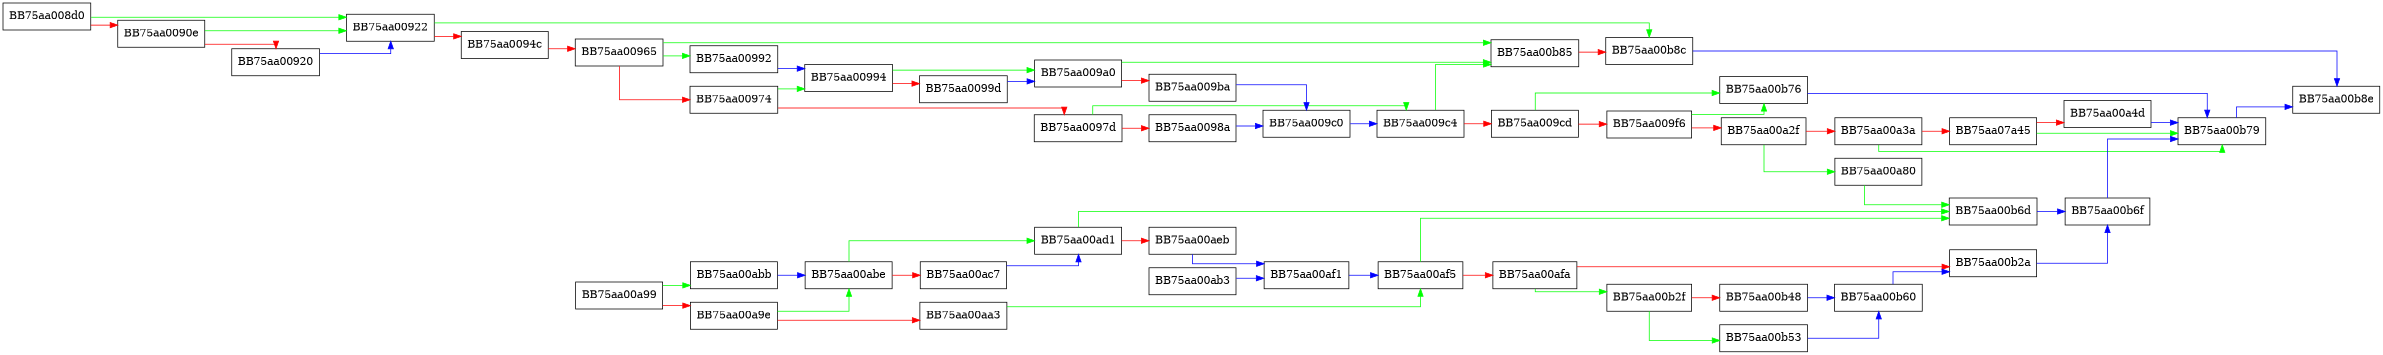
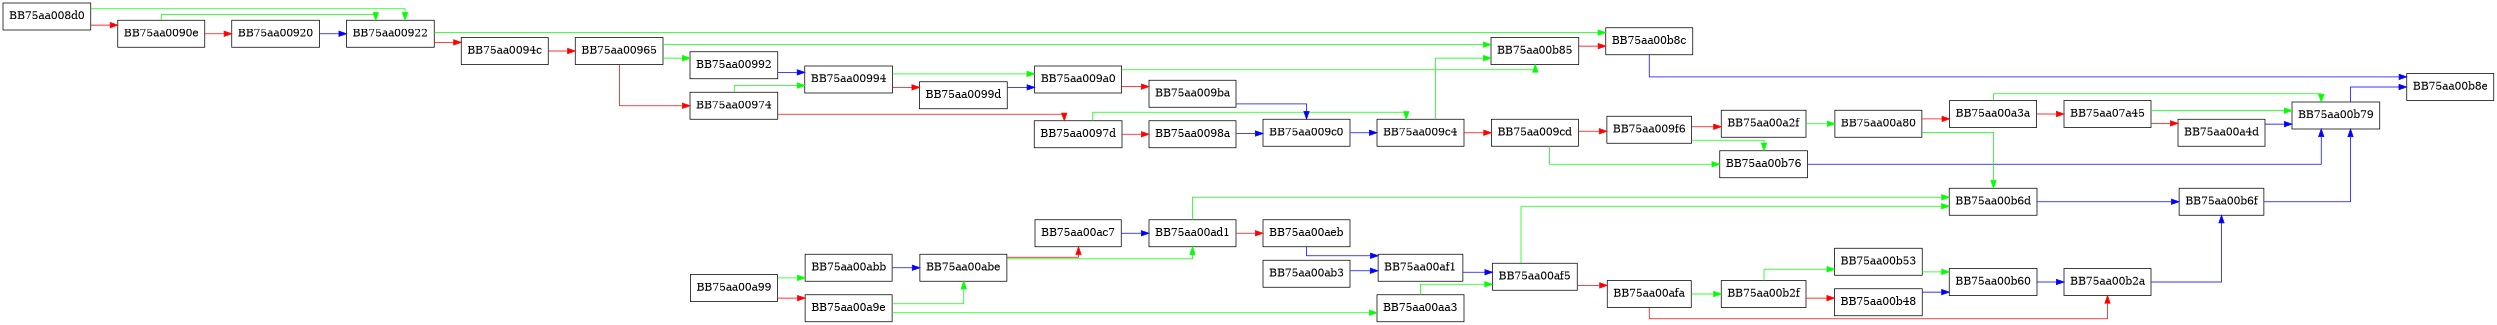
edge "BB75aa00a2f" -> "BB75aa00a3a": now "BB75aa00a80" -> "BB75aa00a3a"
edge "BB75aa00a9e" -> "BB75aa00aa3": color red -> green
edge "BB75aa00b53" -> "BB75aa00b60": color blue -> green
